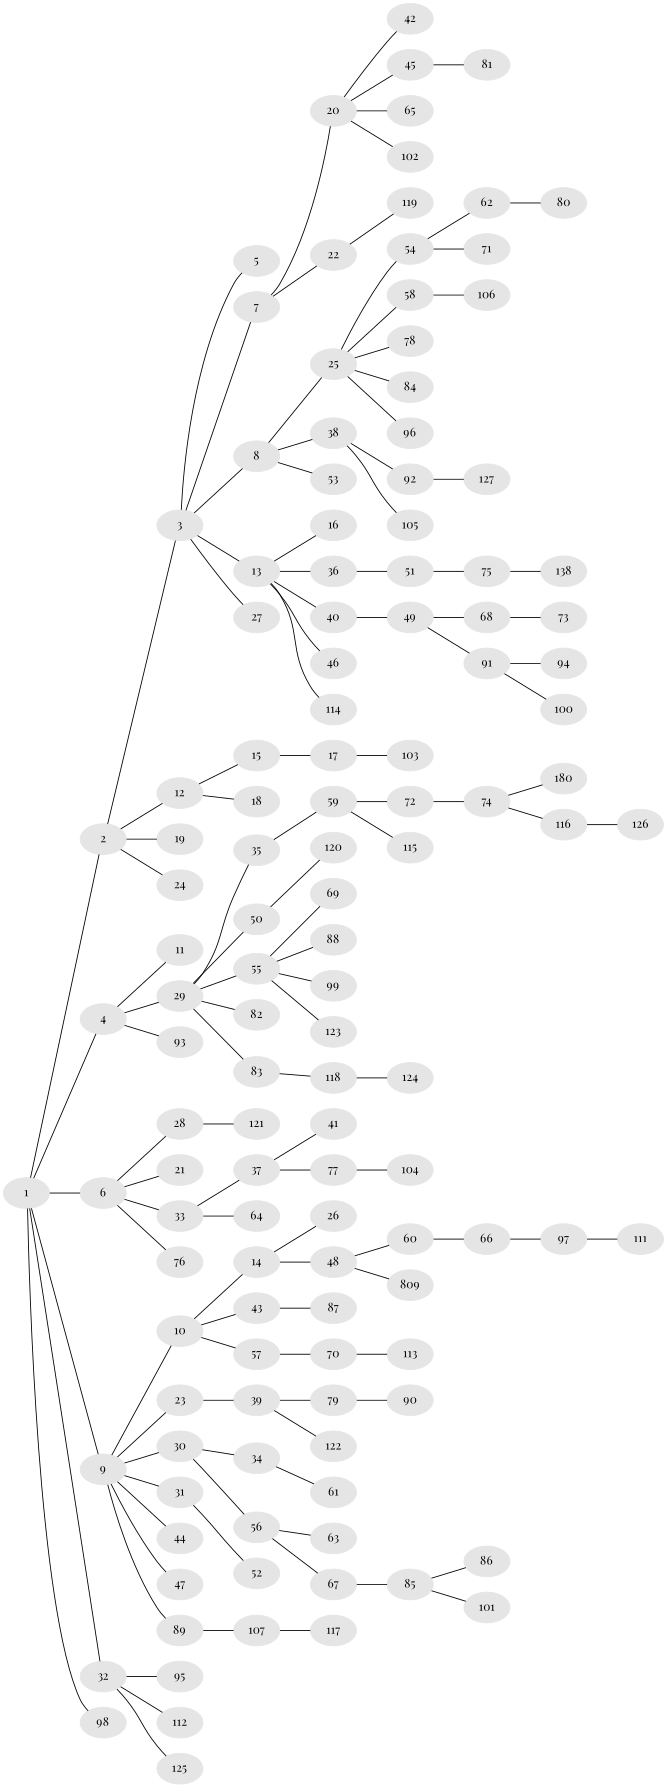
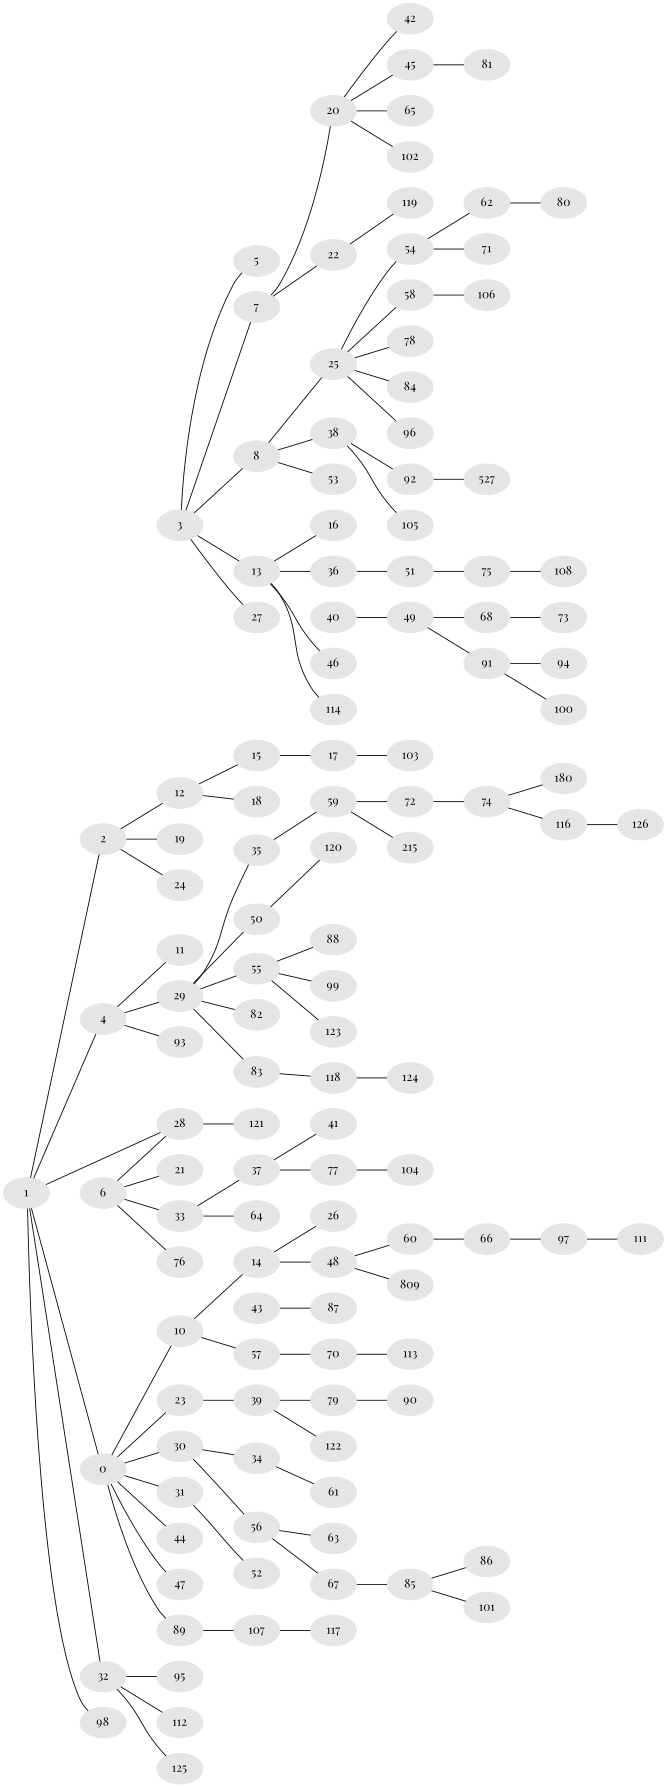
node "127": label "127" -> "527"
node "138": label "138" -> "108"
edge "13" -- "40": removed
edge "3" -- "2": removed
node "115": label "115" -> "215"
node "69": removed
edge "1" -- "6": now "1" -- "28"
edge "43" -- "10": removed
node "9": label "9" -> "0"
